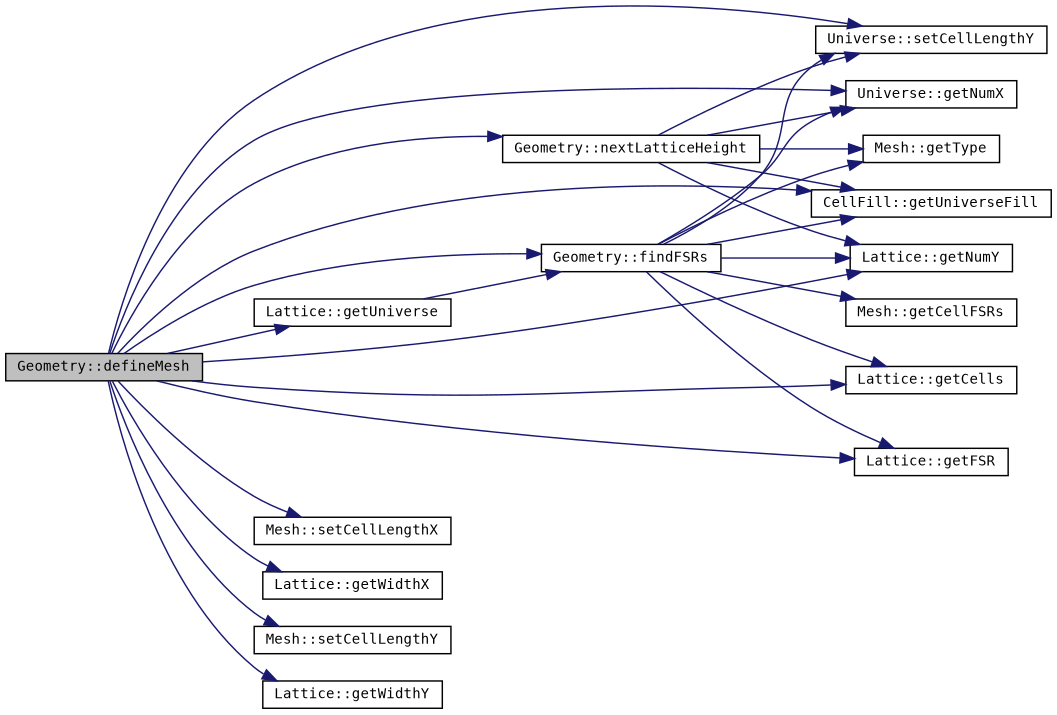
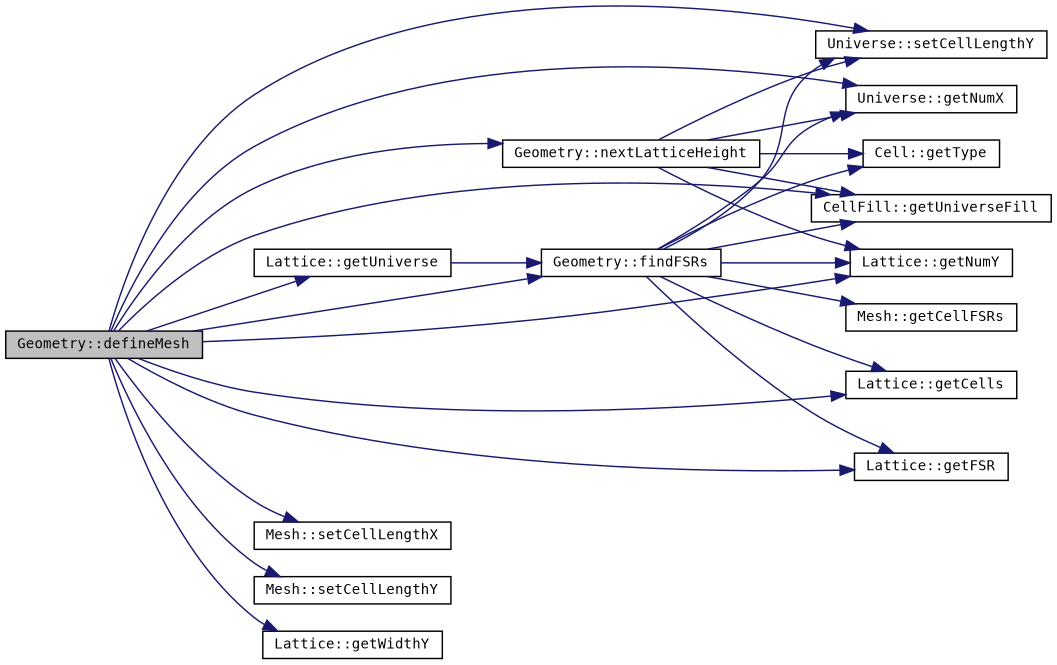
node "Mesh::getType": label "Mesh::getType" -> "Cell::getType"
node "Lattice::getWidthX": removed
